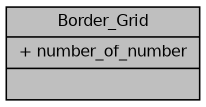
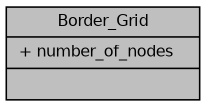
node "Border_Grid": text "+ number_of_number" -> "+ number_of_nodes"
